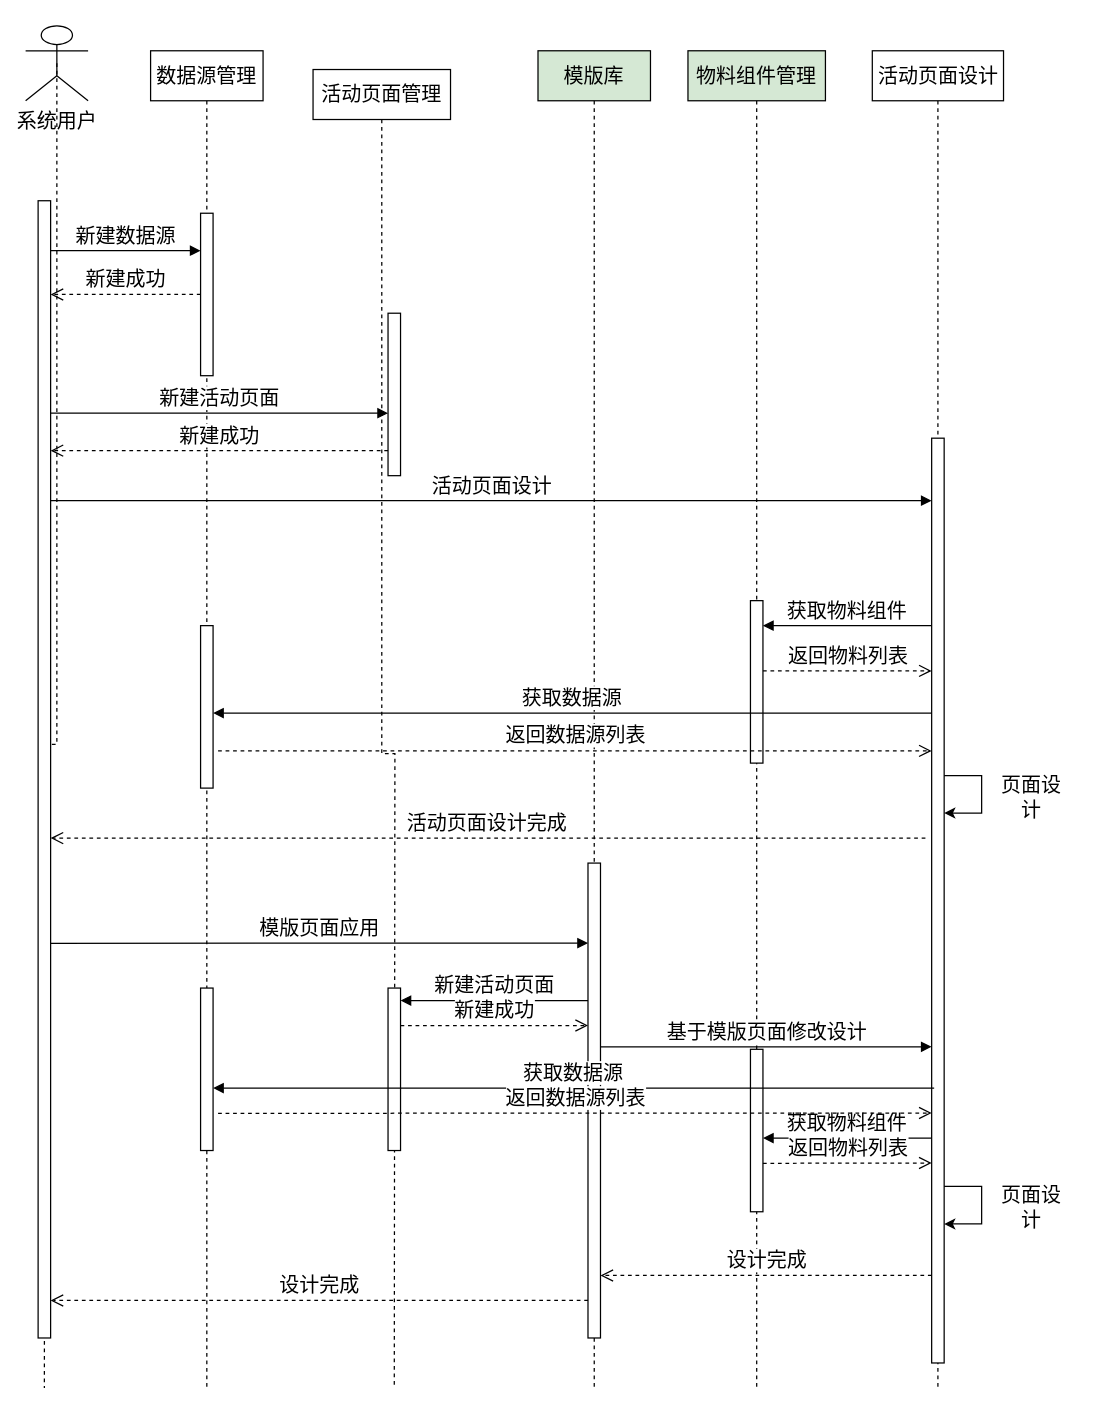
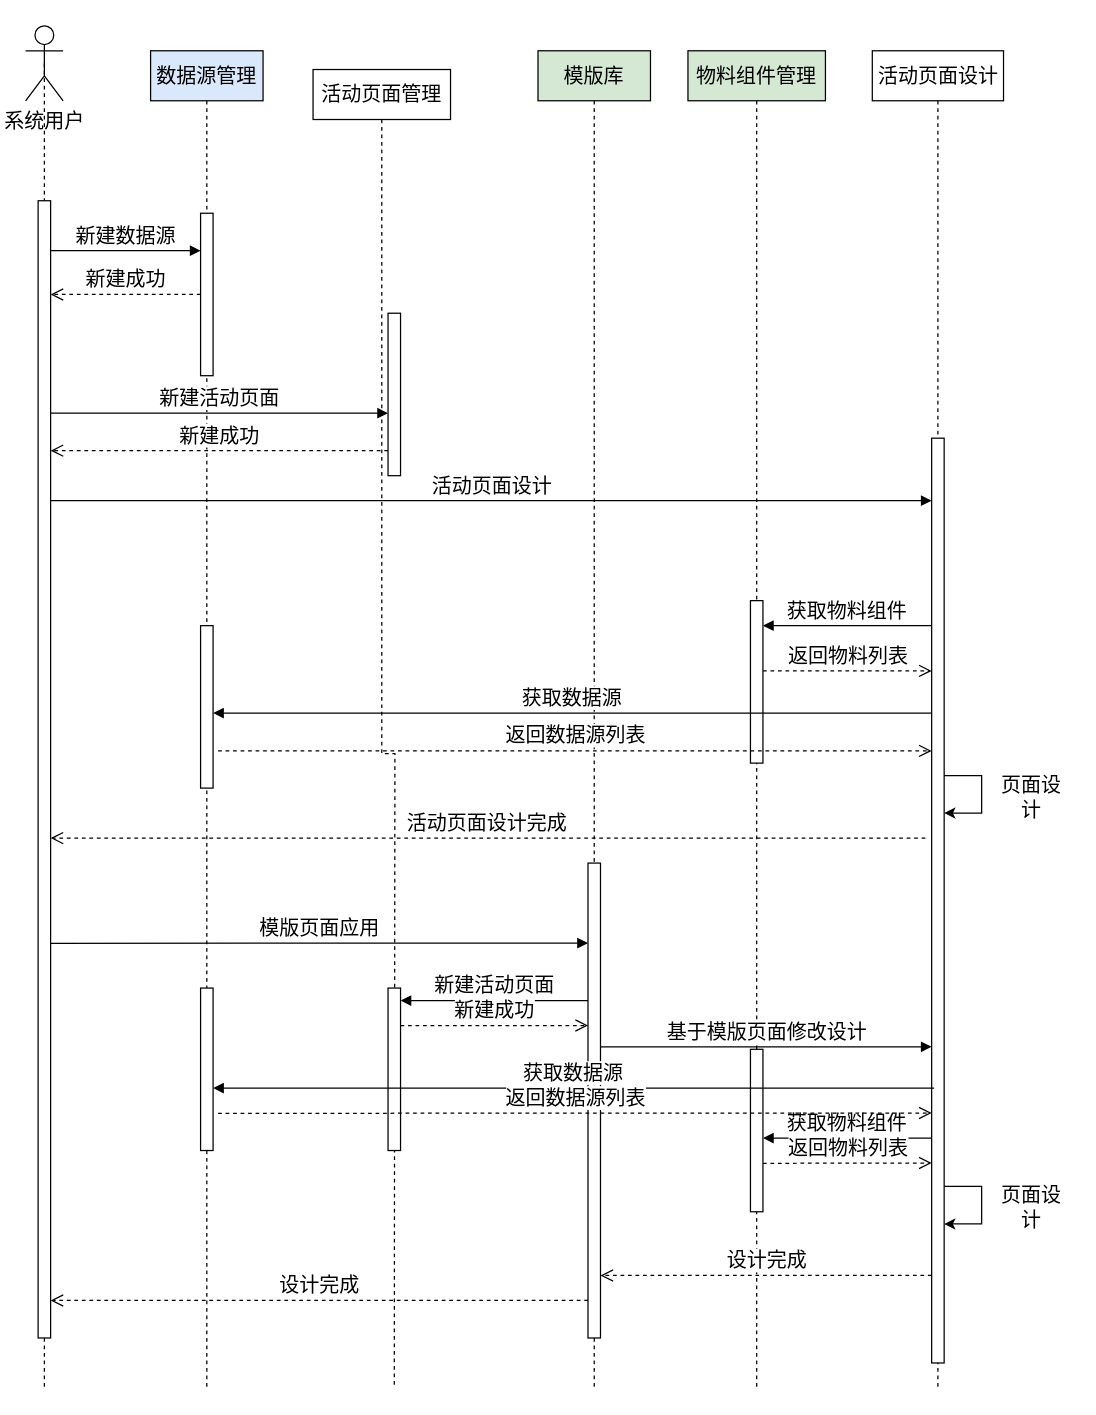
node "系统用户": size 63x75 -> 38x75
node "数据源管理": fillcolor #ffffff -> #dae8fc
